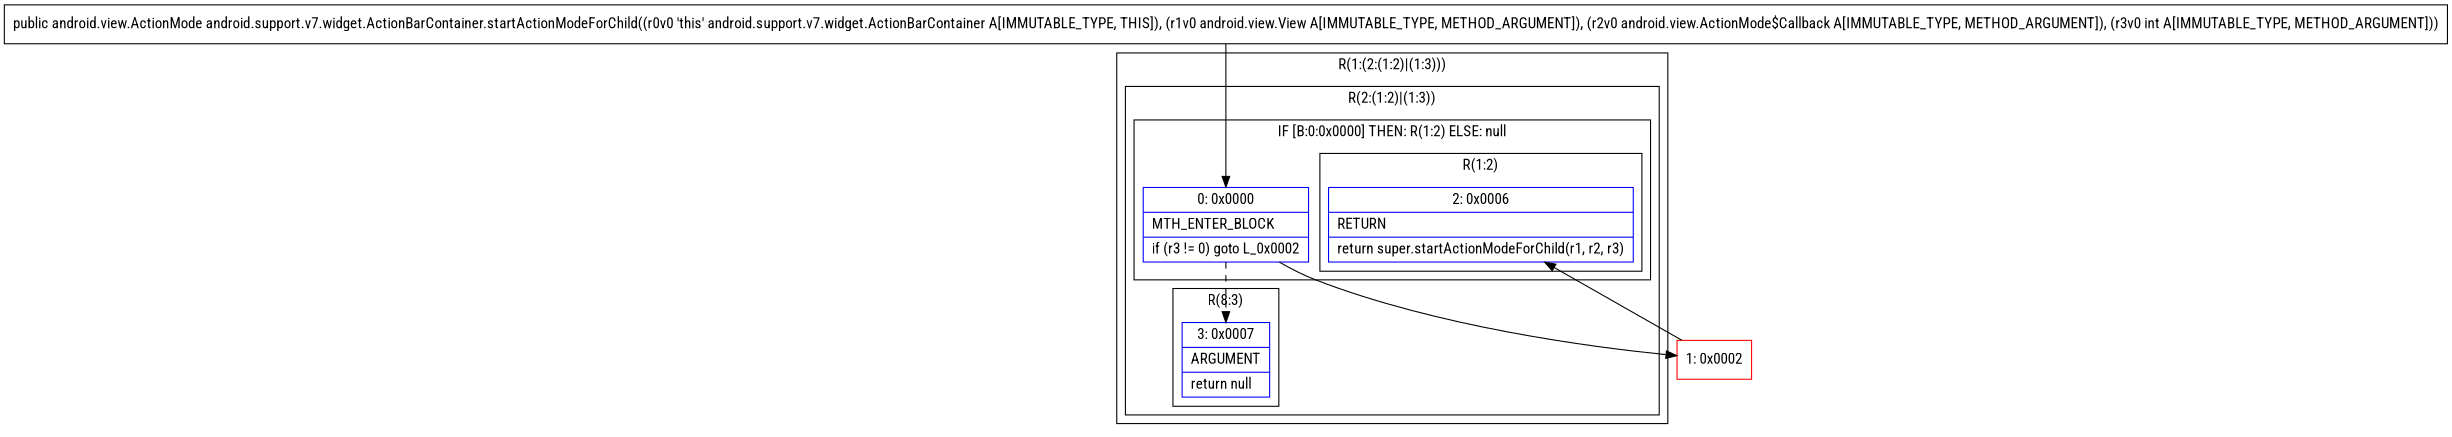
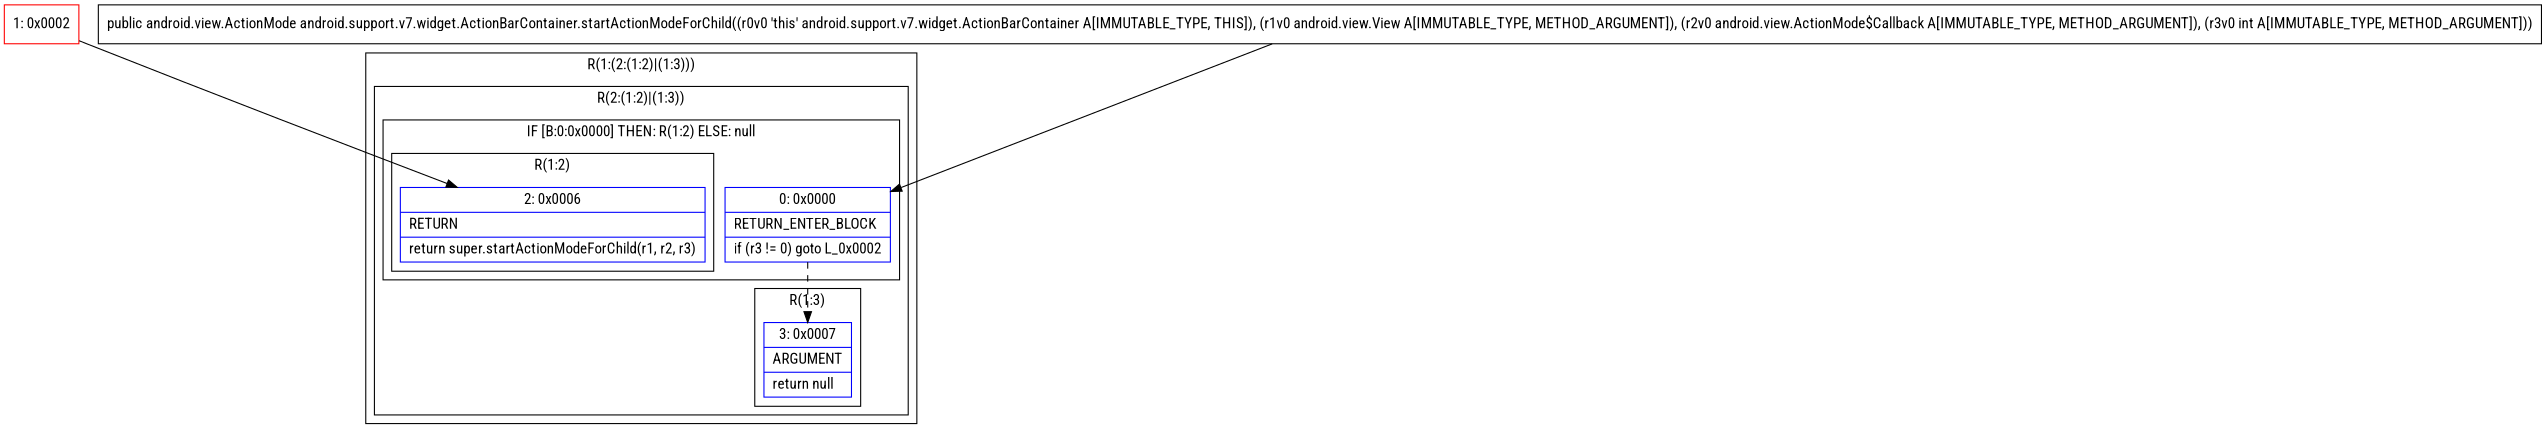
node "0: 0x0000": text "MTH_ENTER_BLOCK" -> "RETURN_ENTER_BLOCK"
cluster "R(8:3)": label "R(8:3)" -> "R(1:3)"
edge "0: 0x0000" -> "1: 0x0002": removed
